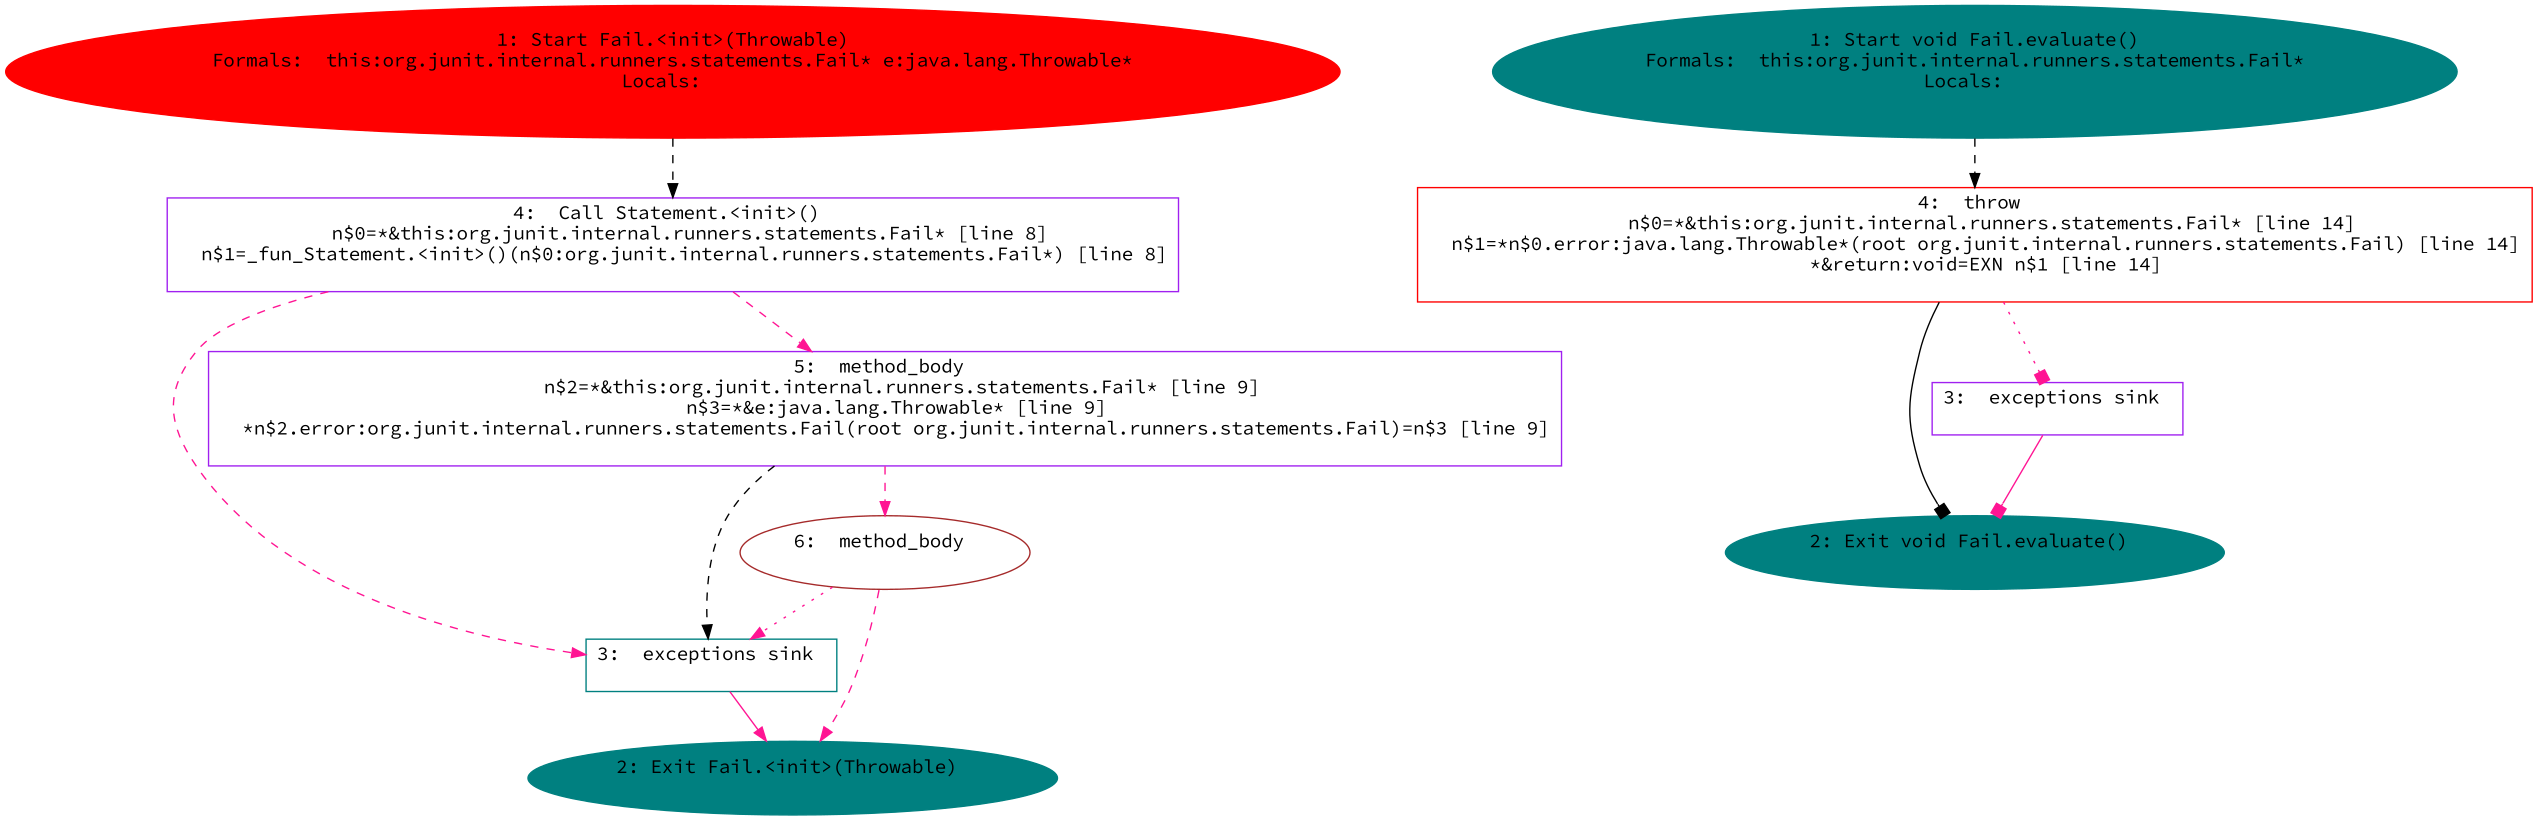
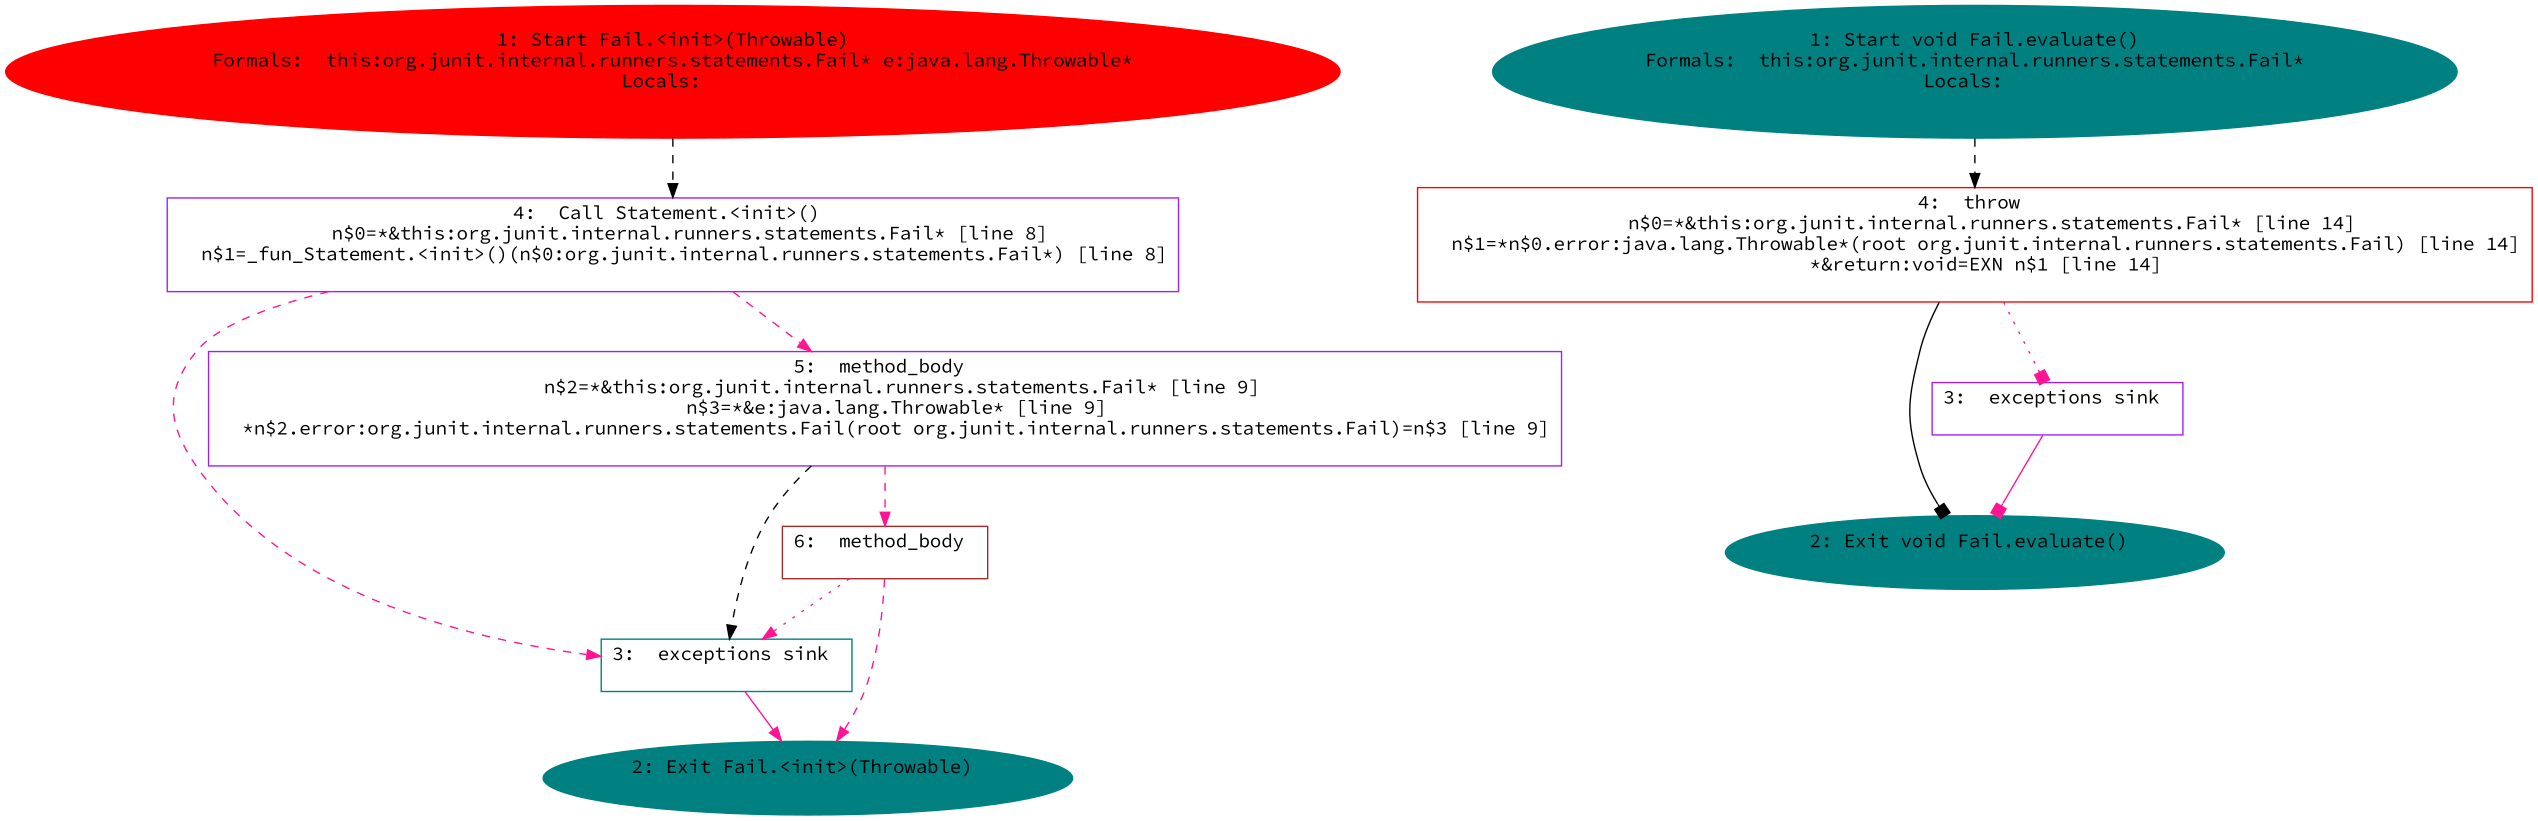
node "6:  method_body": shape ellipse -> box
